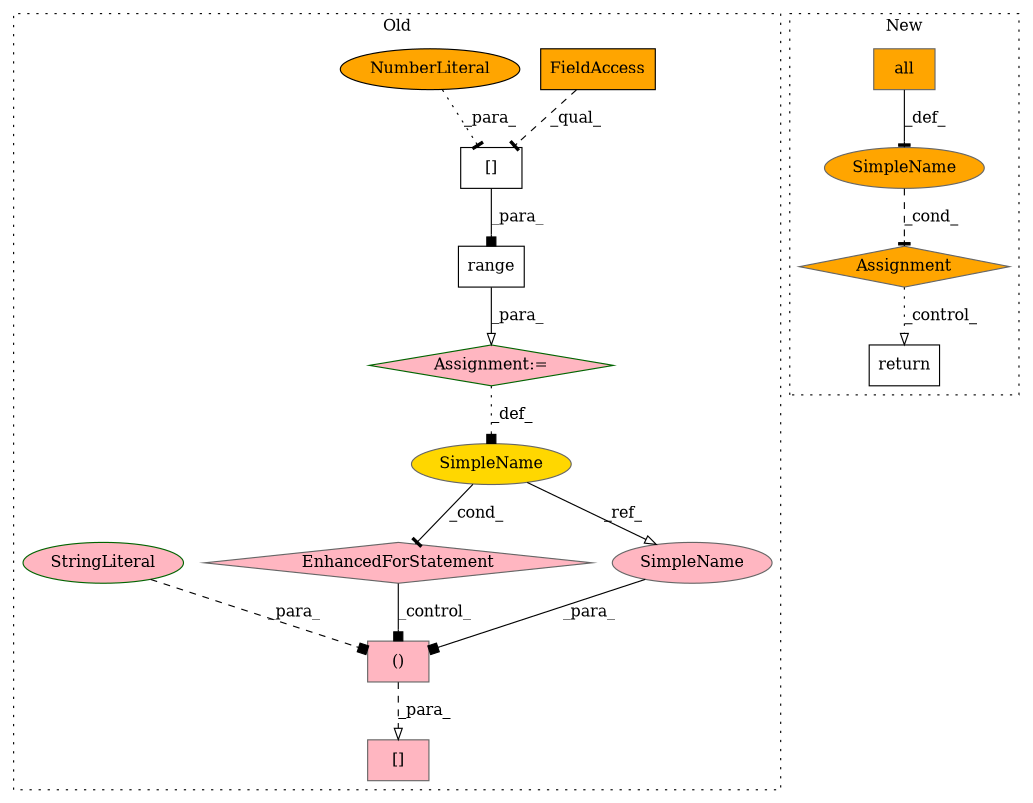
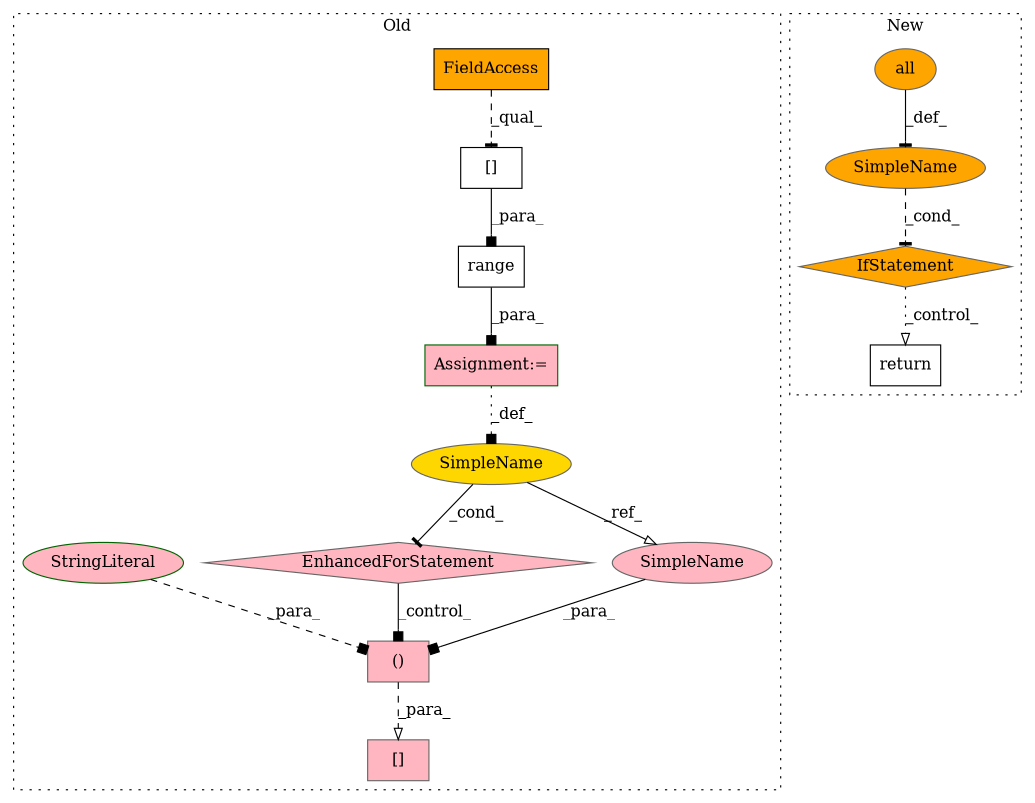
node "NumberLiteral": removed
node "all": shape box -> ellipse
node "Assignment": label "Assignment" -> "IfStatement"
edge "range" -> "Assignment:=": arrowhead onormal -> box
node "Assignment:=": shape diamond -> box
